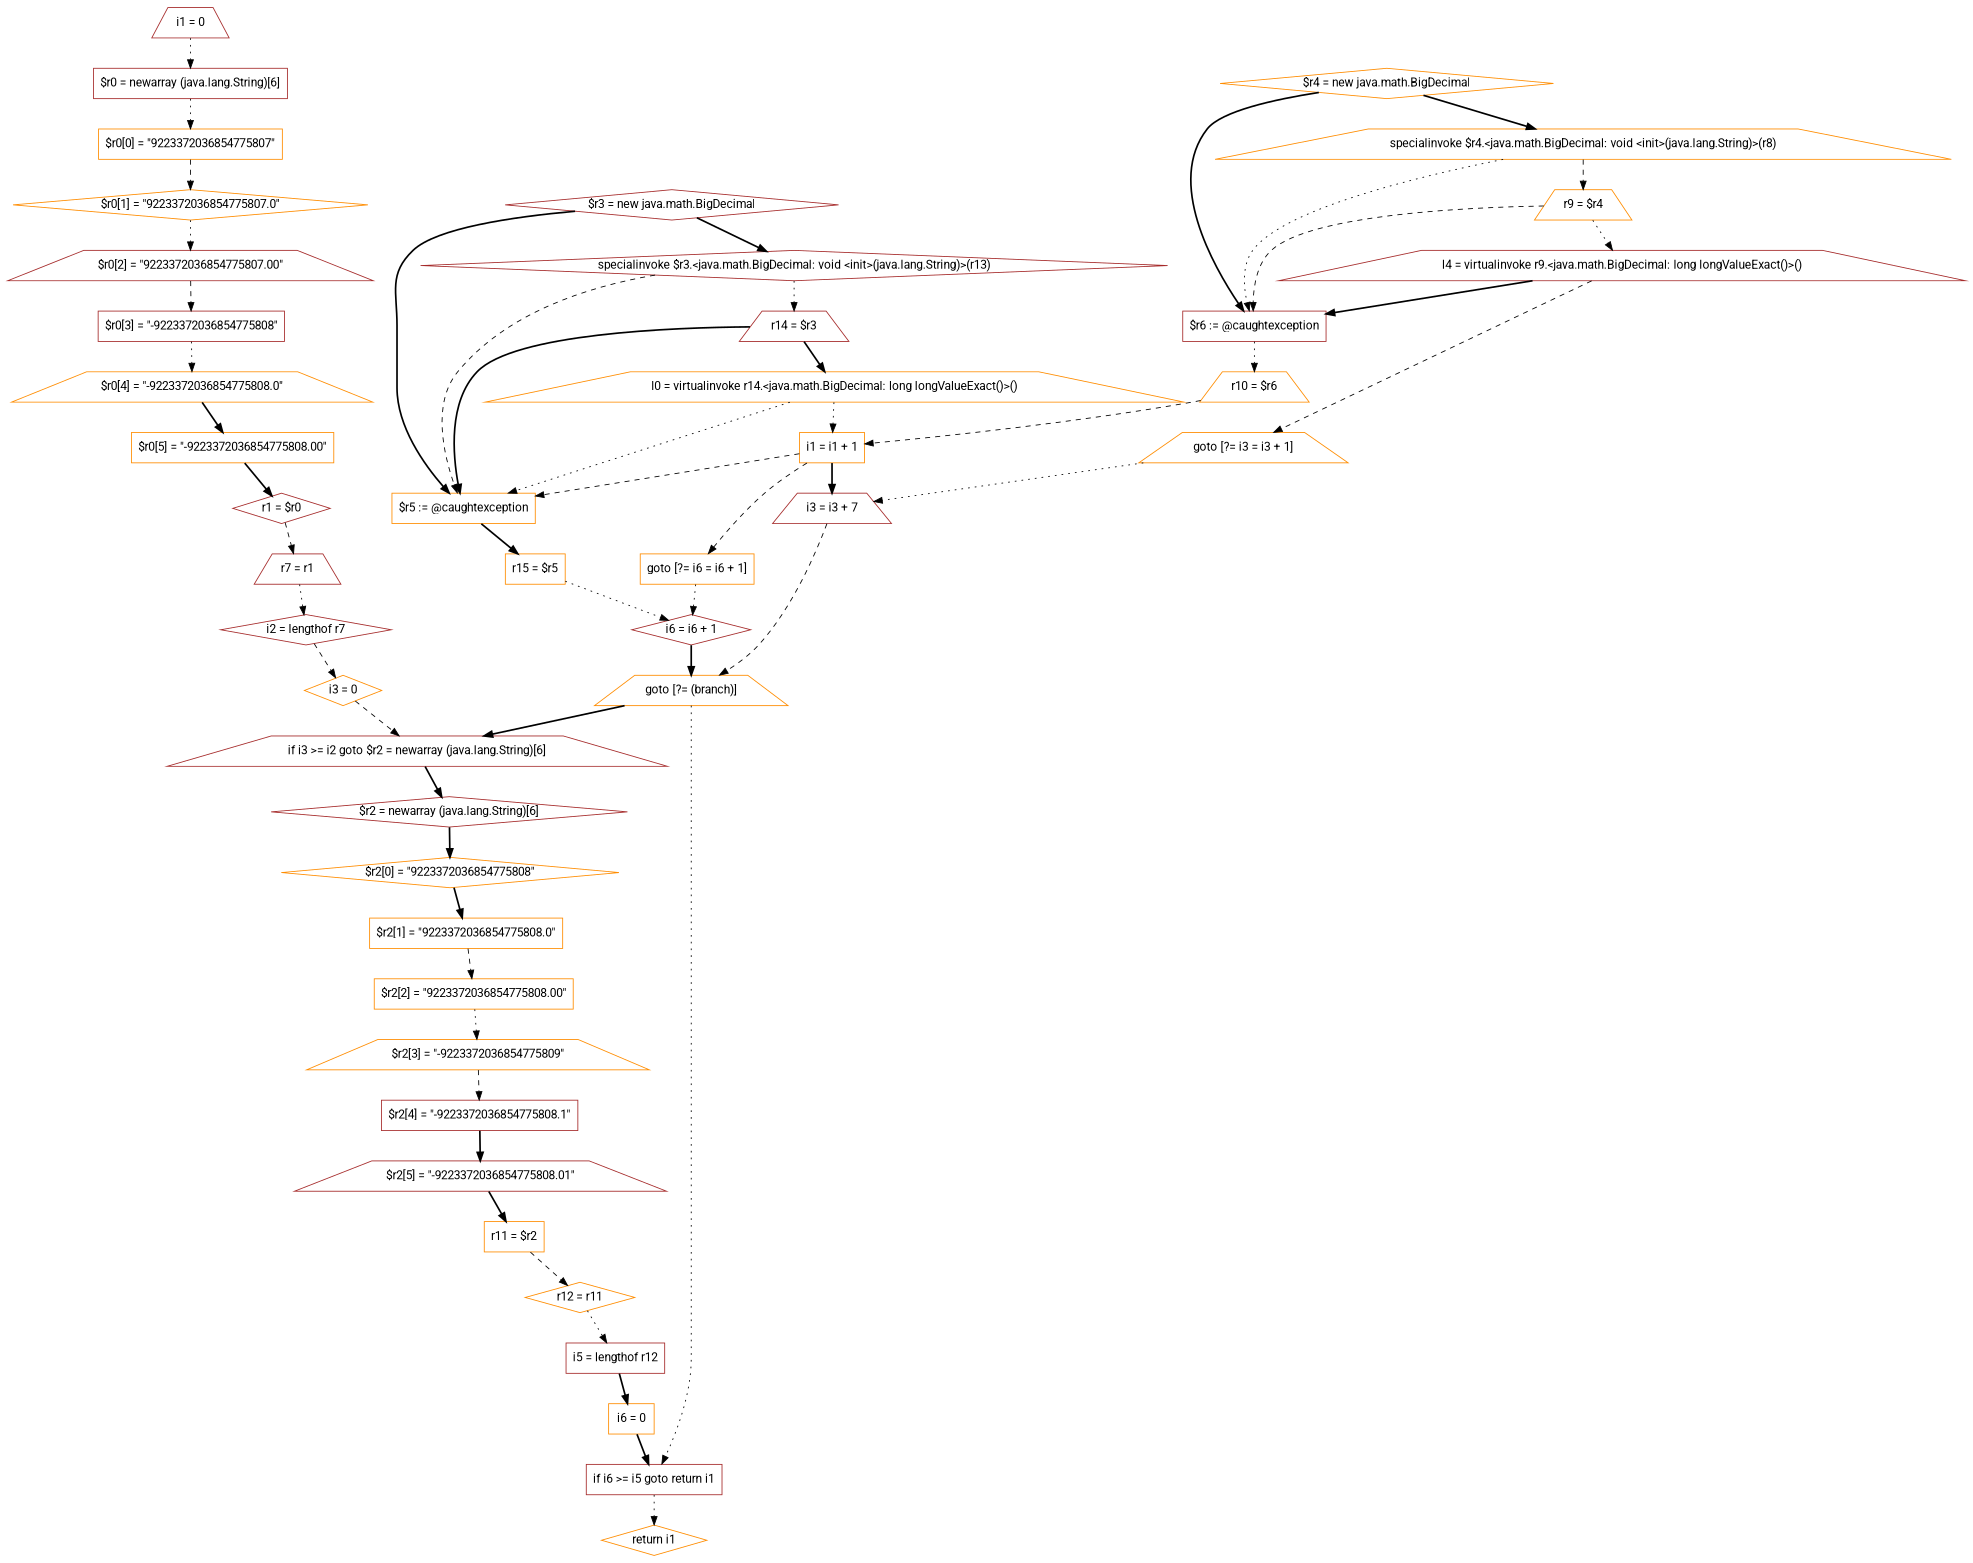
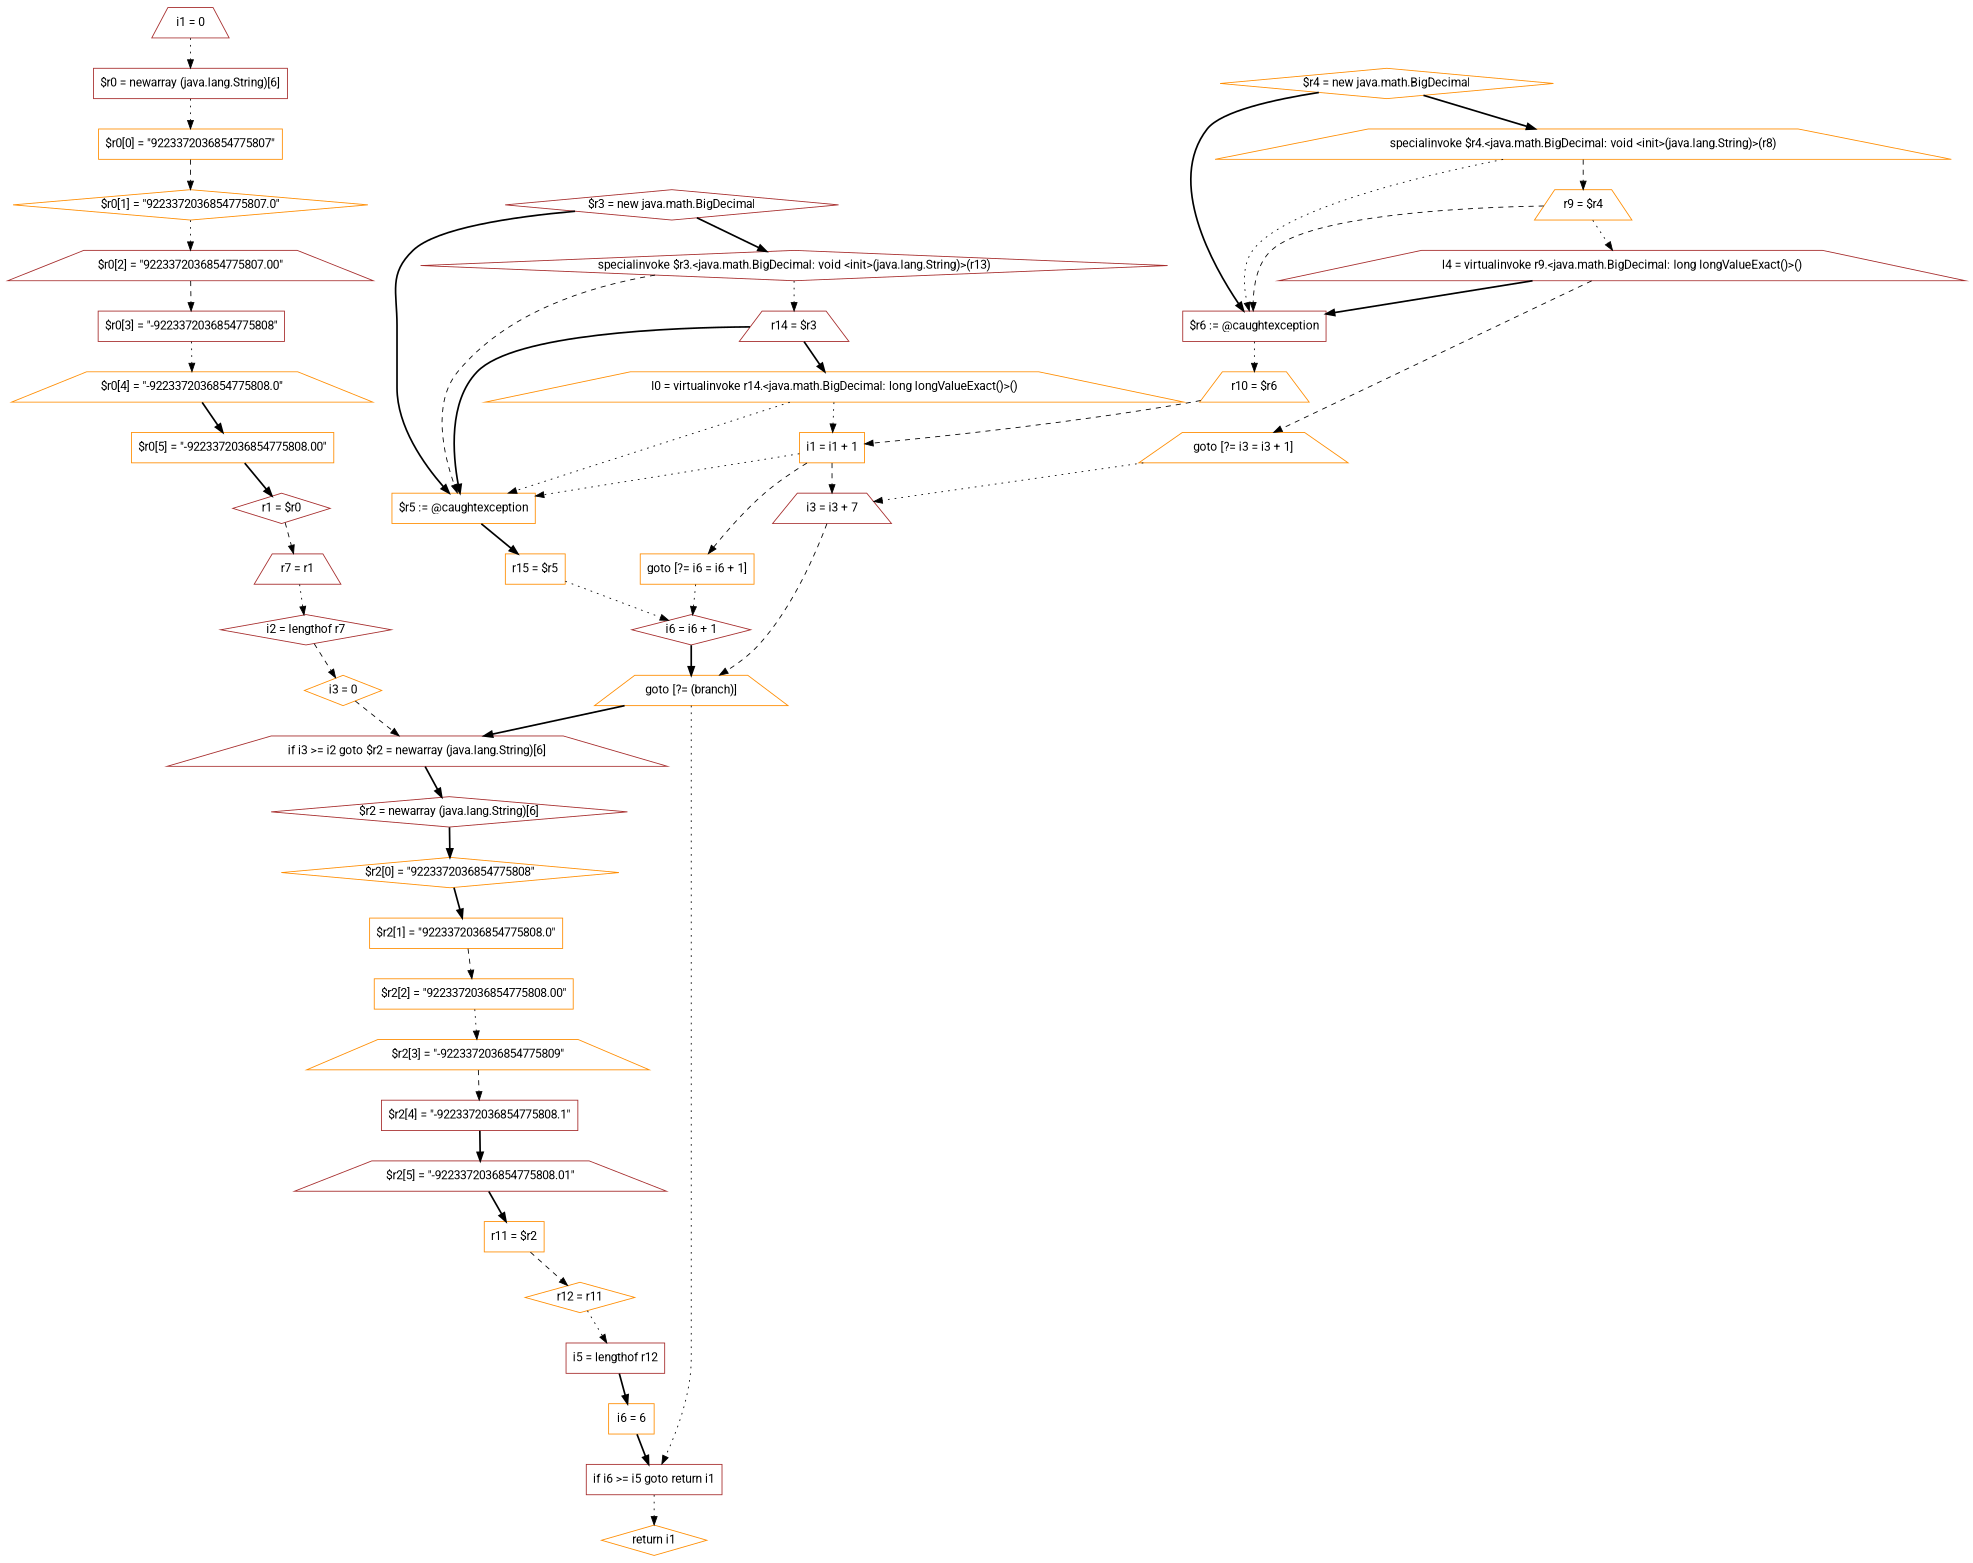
edge "i1 = i1 + 1" -> "$r5 := @caughtexception": style dashed -> dotted
edge "i1 = i1 + 1" -> "i3 = i3 + 7": style bold -> dashed
node "i6 = 0": label "i6 = 0" -> "i6 = 6"
